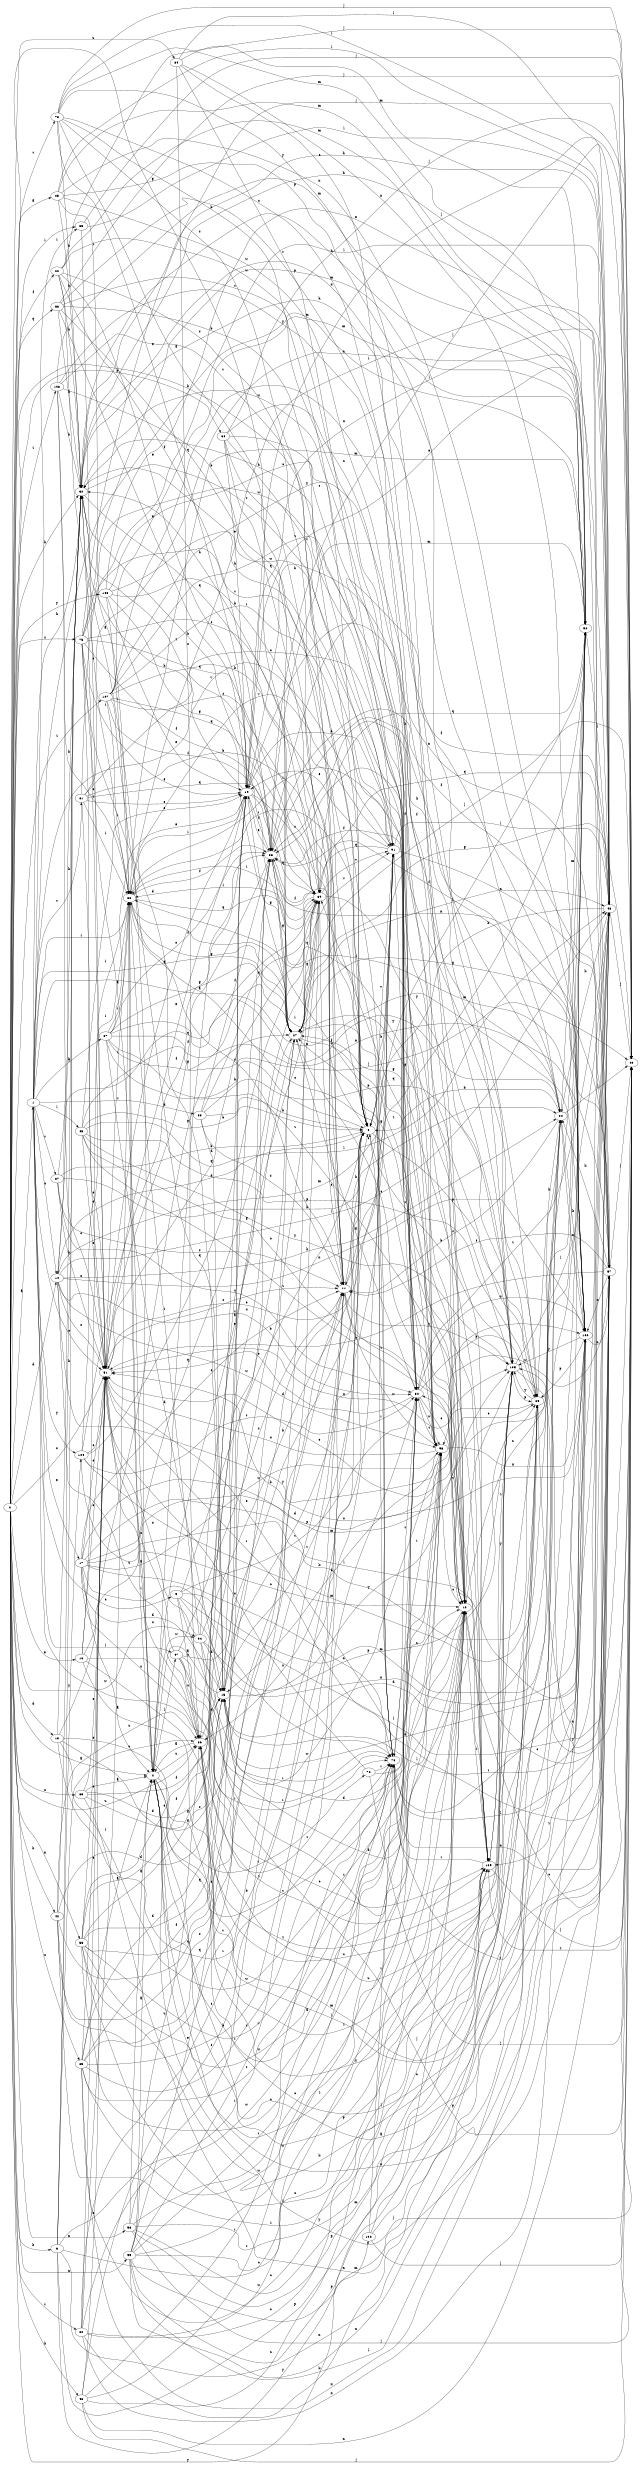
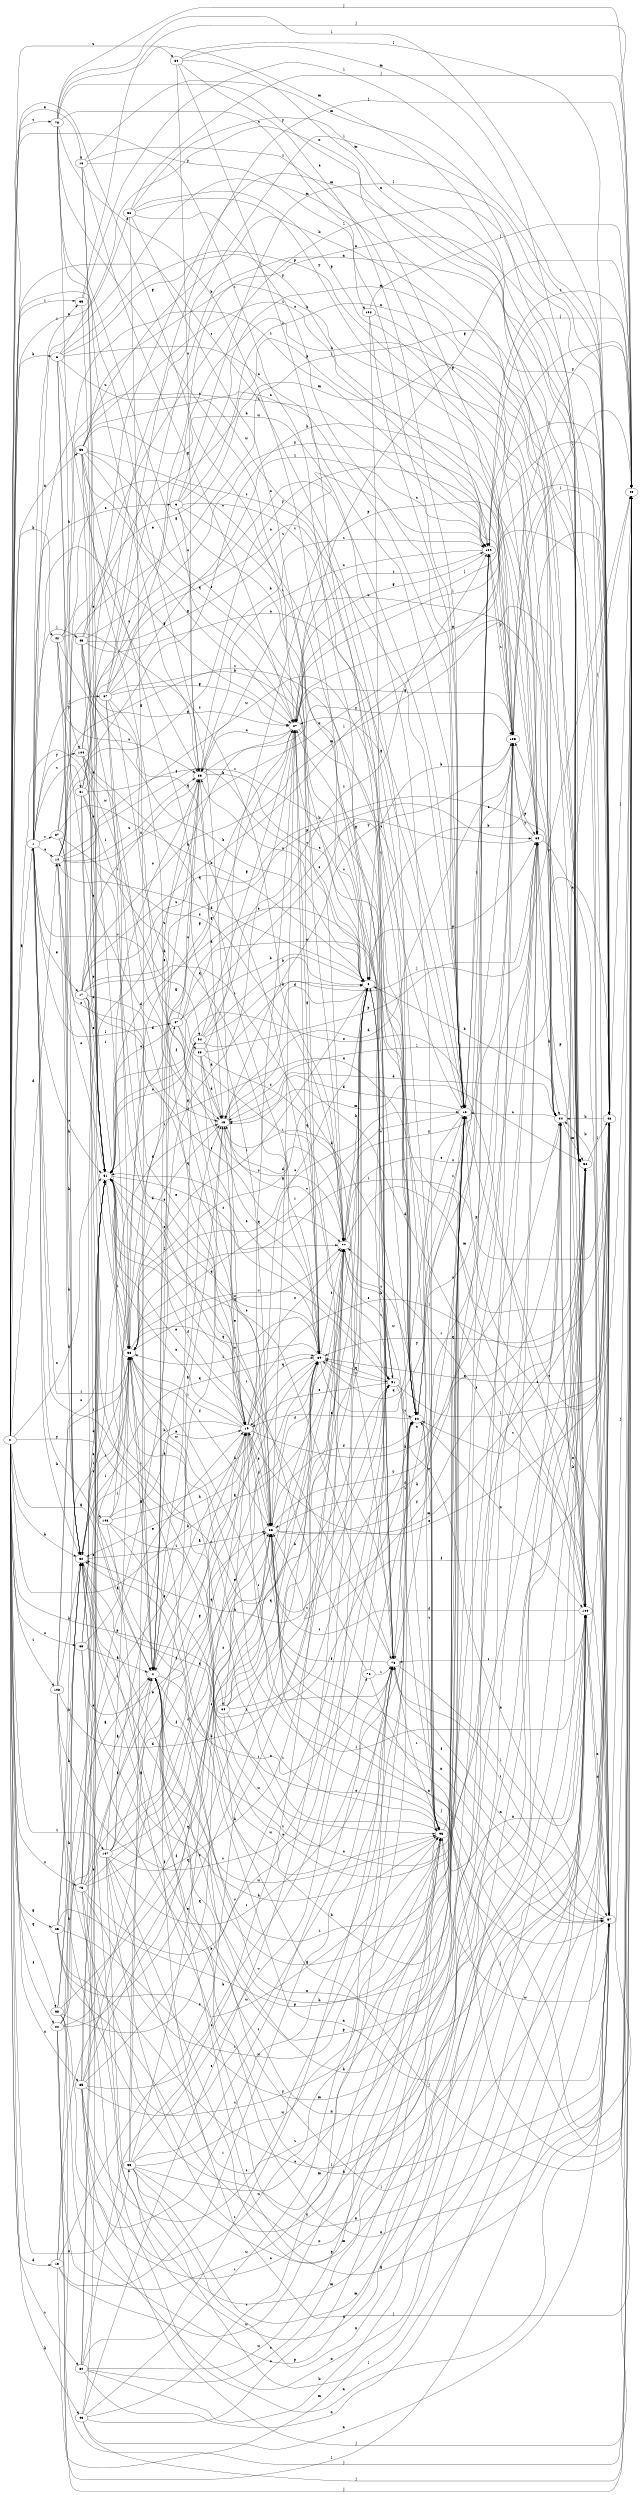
edge "19" -> "27": now "107" -> "27"
edge "104" -> "82": now "0" -> "82"
